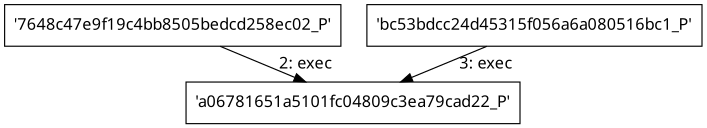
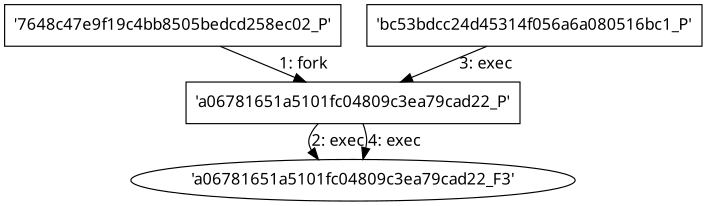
node "'bc53bdcc24d45315f056a6a080516bc1_P'": label "'bc53bdcc24d45315f056a6a080516bc1_P'" -> "'bc53bdcc24d45314f056a6a080516bc1_P'"
edge "'7648c47e9f19c4bb8505bedcd258ec02_P'" -> "'a06781651a5101fc04809c3ea79cad22_P'": label "2: exec" -> "1: fork"
node "'a06781651a5101fc04809c3ea79cad22_F3'": added
